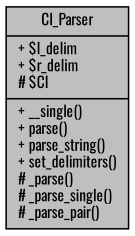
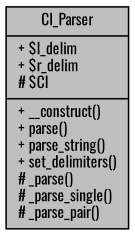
node "CI_Parser": text "+ __single()" -> "+ __construct()"
